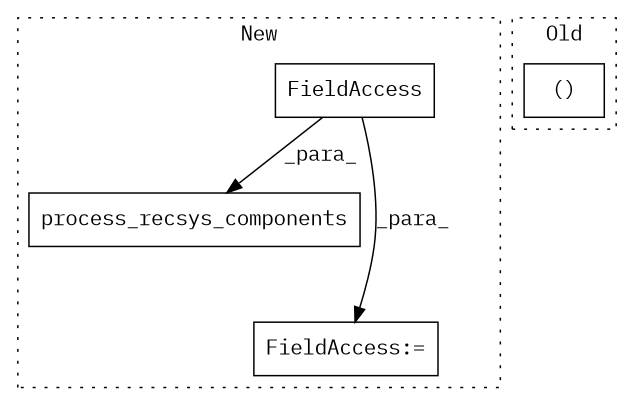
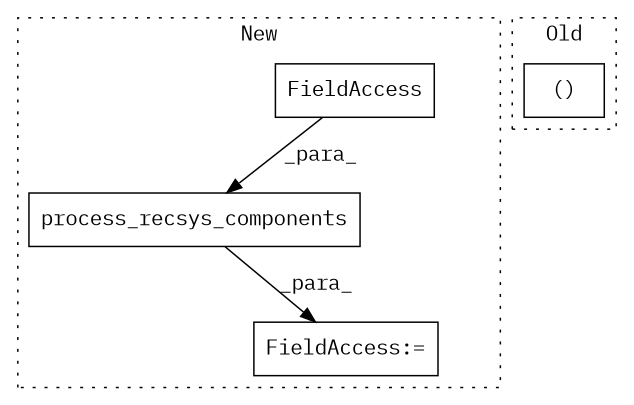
edge "FieldAccess" -> "FieldAccess:=": now "process_recsys_components" -> "FieldAccess:="
